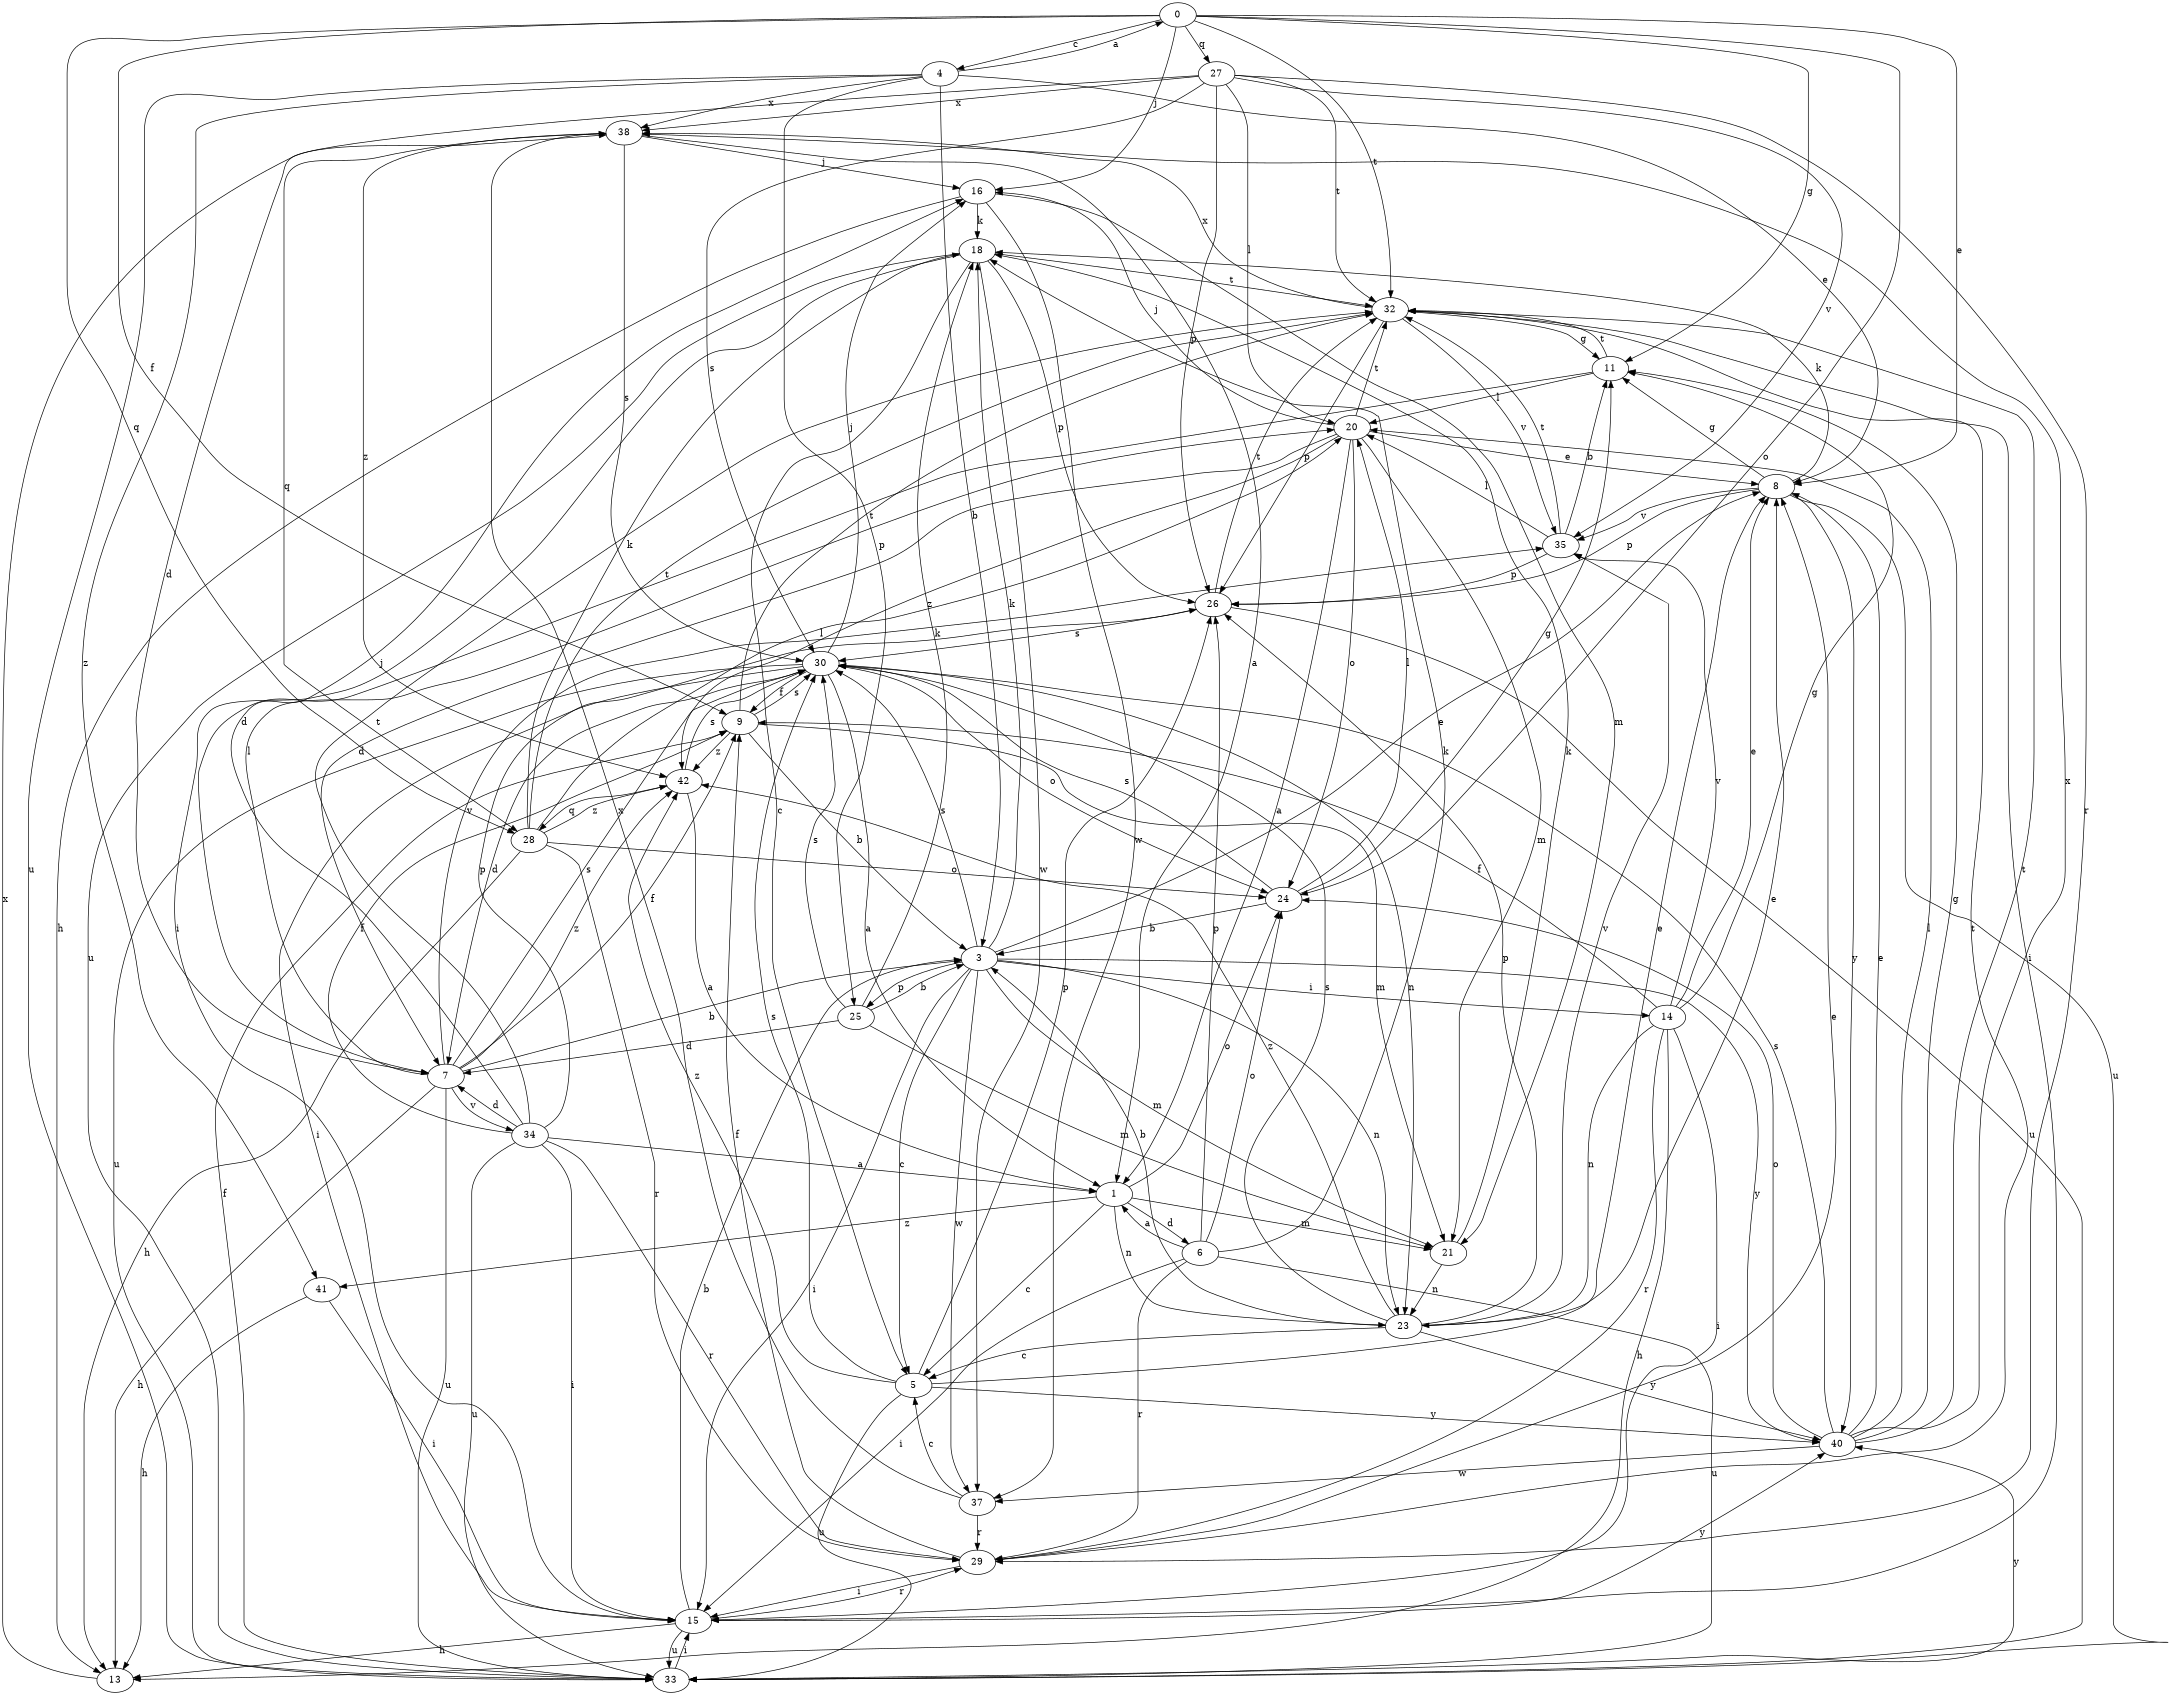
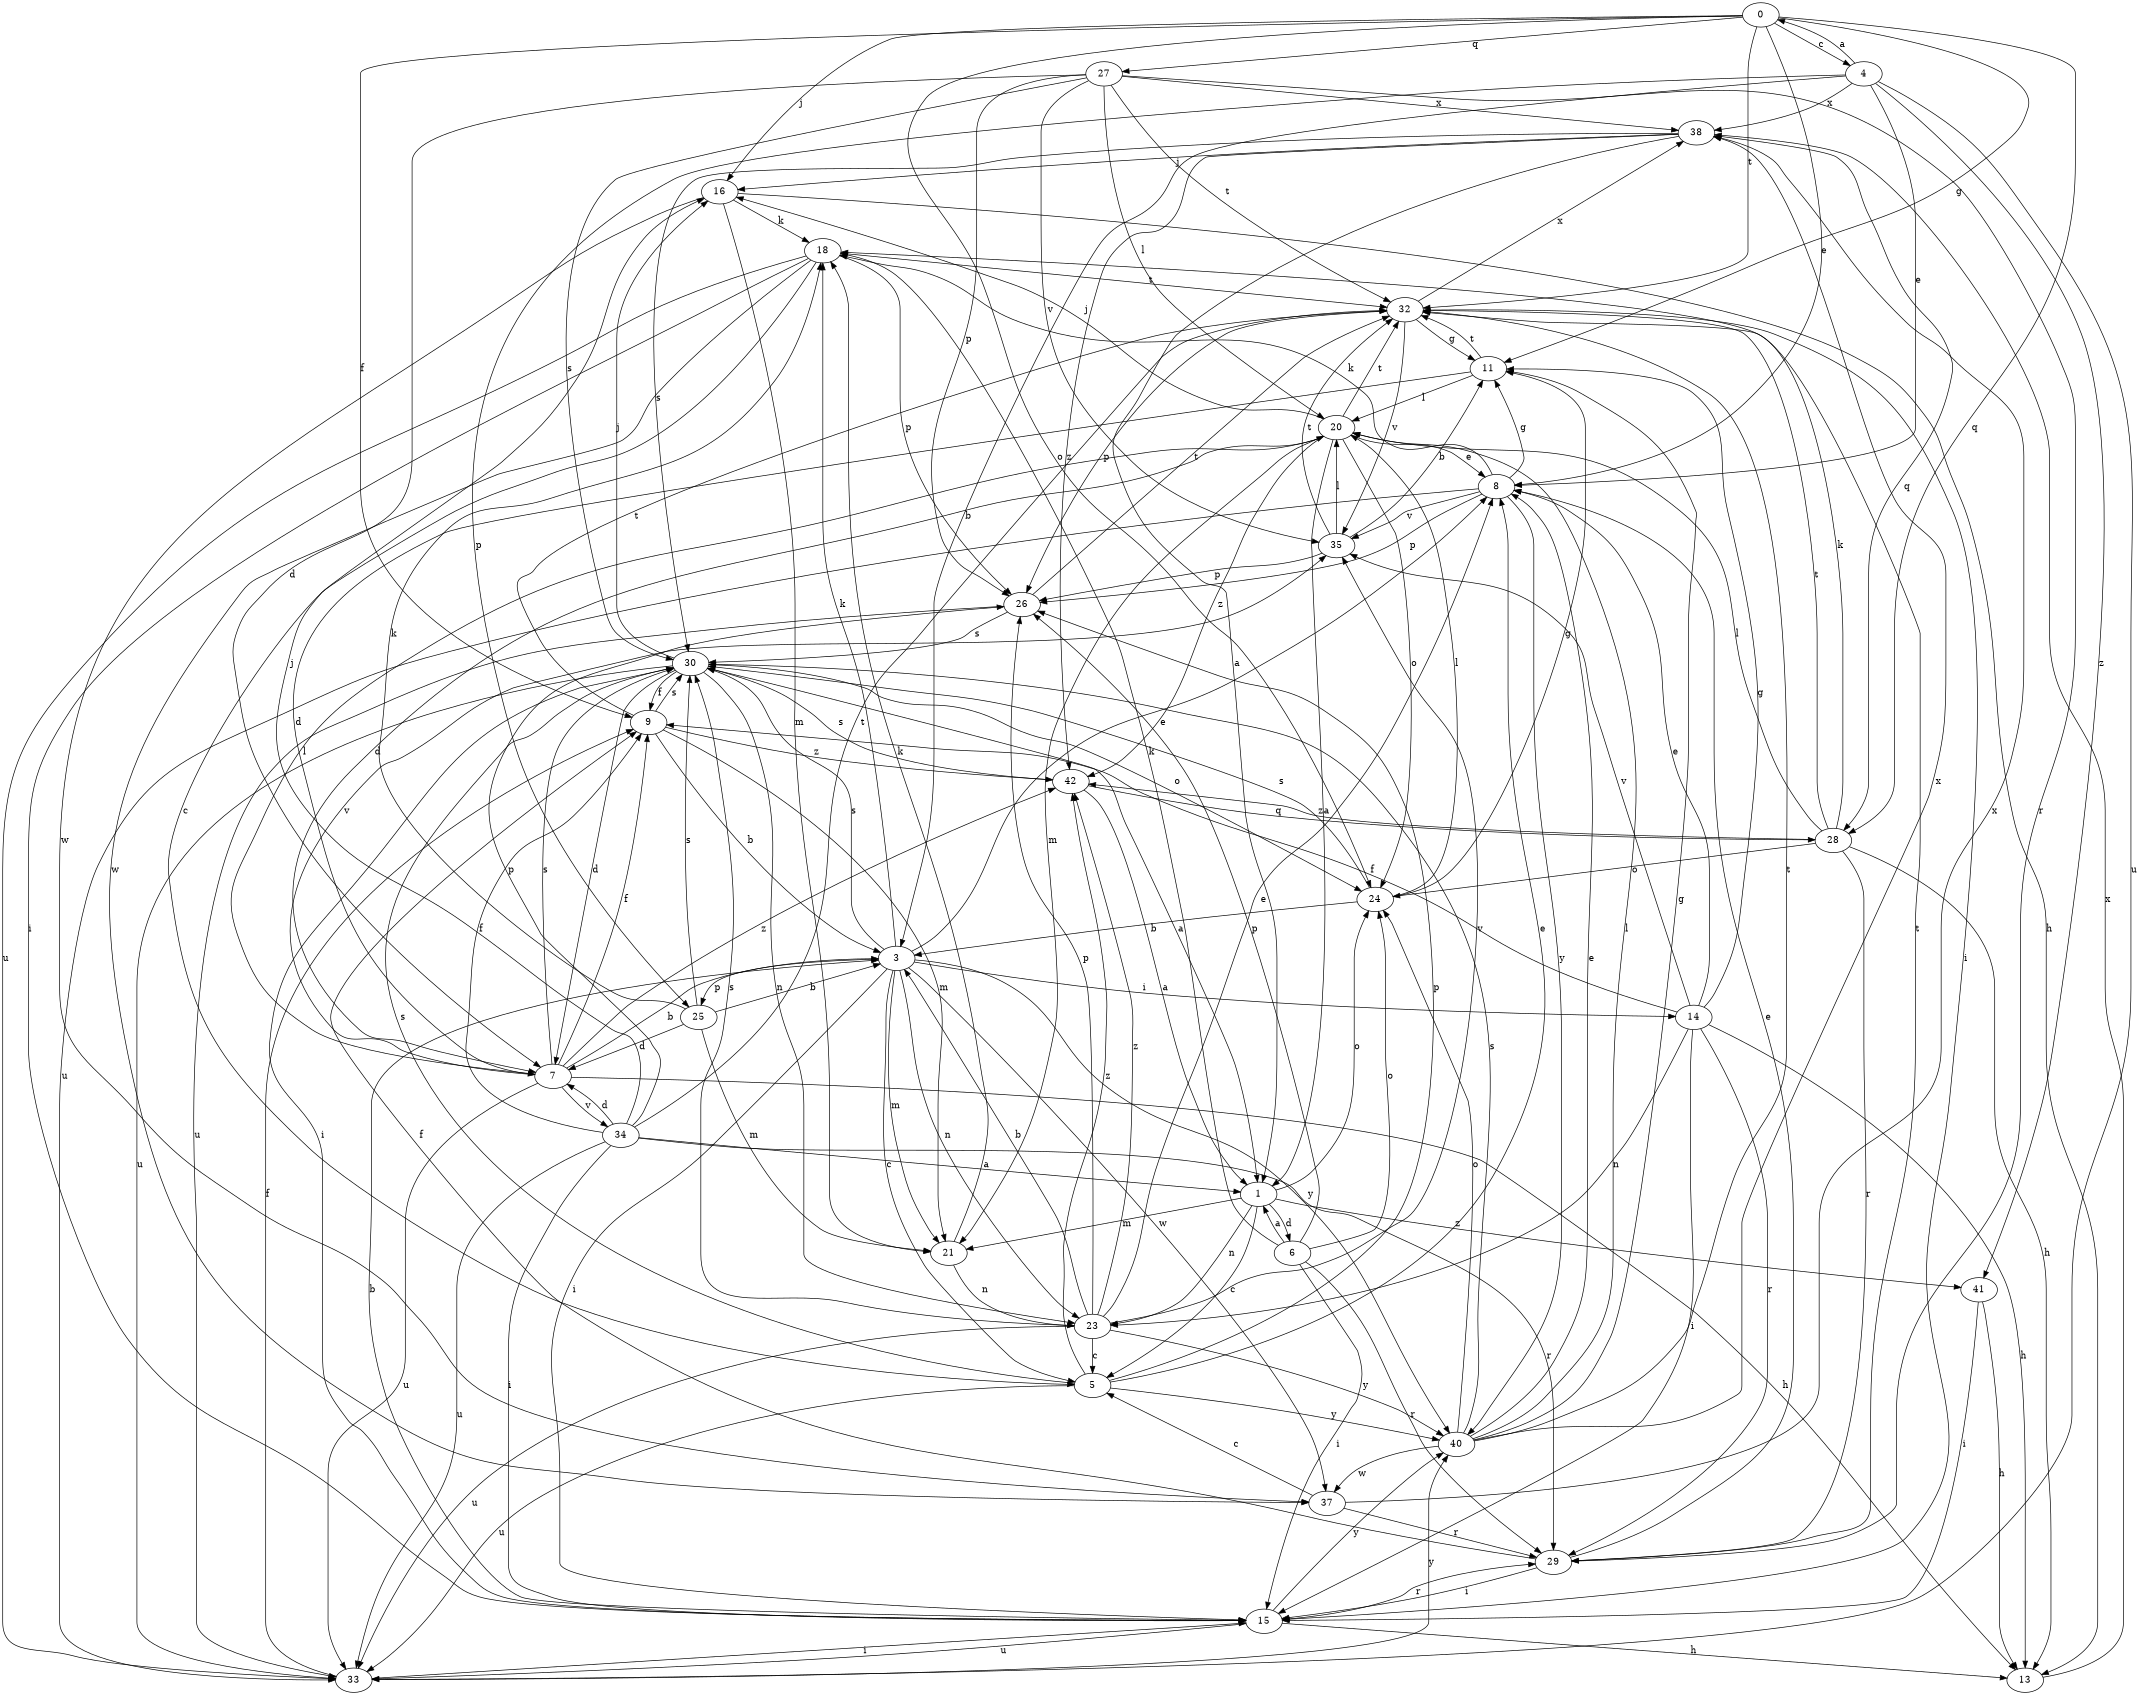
edge "6" -> "33": now "23" -> "33"
